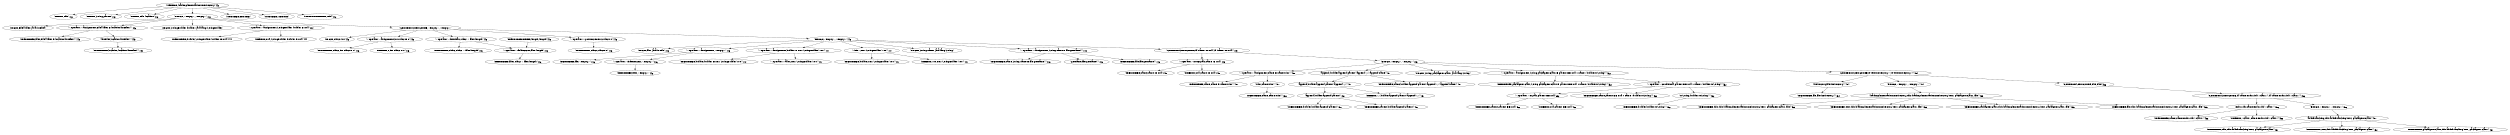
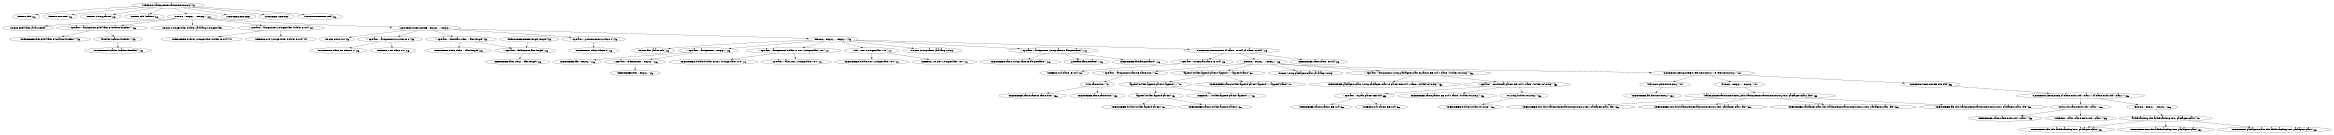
node "(PARAM,Test test)": added
edge "(<operator>.notEquals,name != null)" -> "(IDENTIFIER,name,name != null)": now "(CONTROL_STRUCTURE,if (name != null),if (name != null))" -> "(IDENTIFIER,name,name != null)"
edge "(<operator>.assignment,name = name.trim())" -> "(IDENTIFIER,name,name = name.trim())": now "(trim,name.trim())" -> "(IDENTIFIER,name,name = name.trim())"
